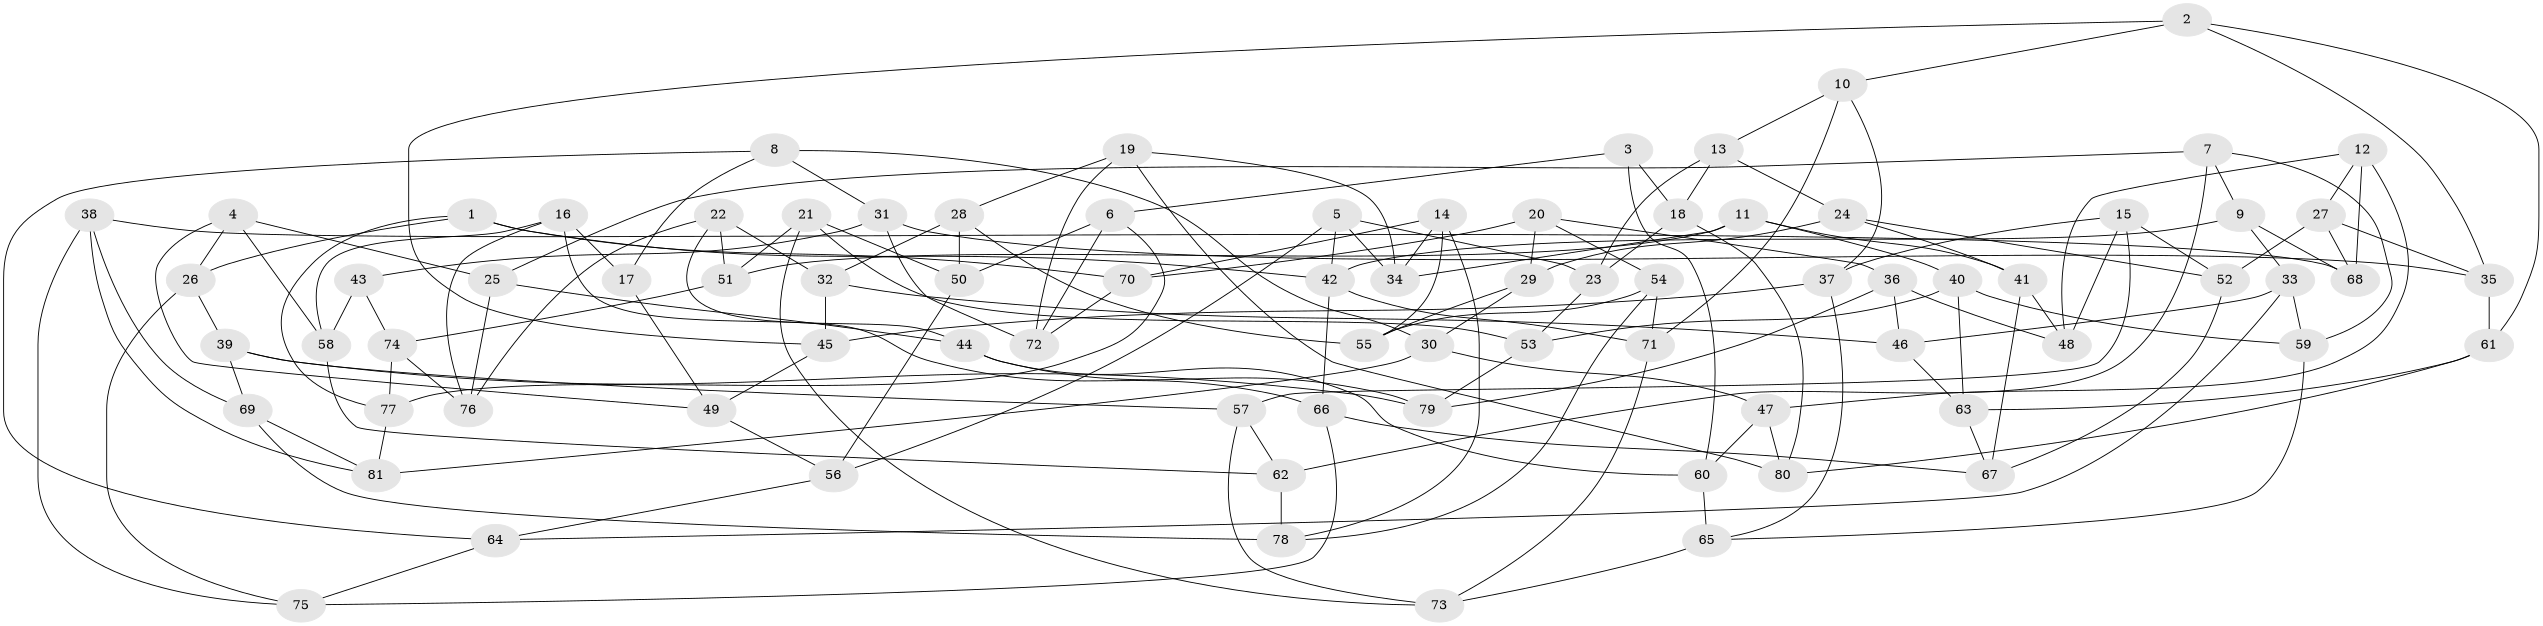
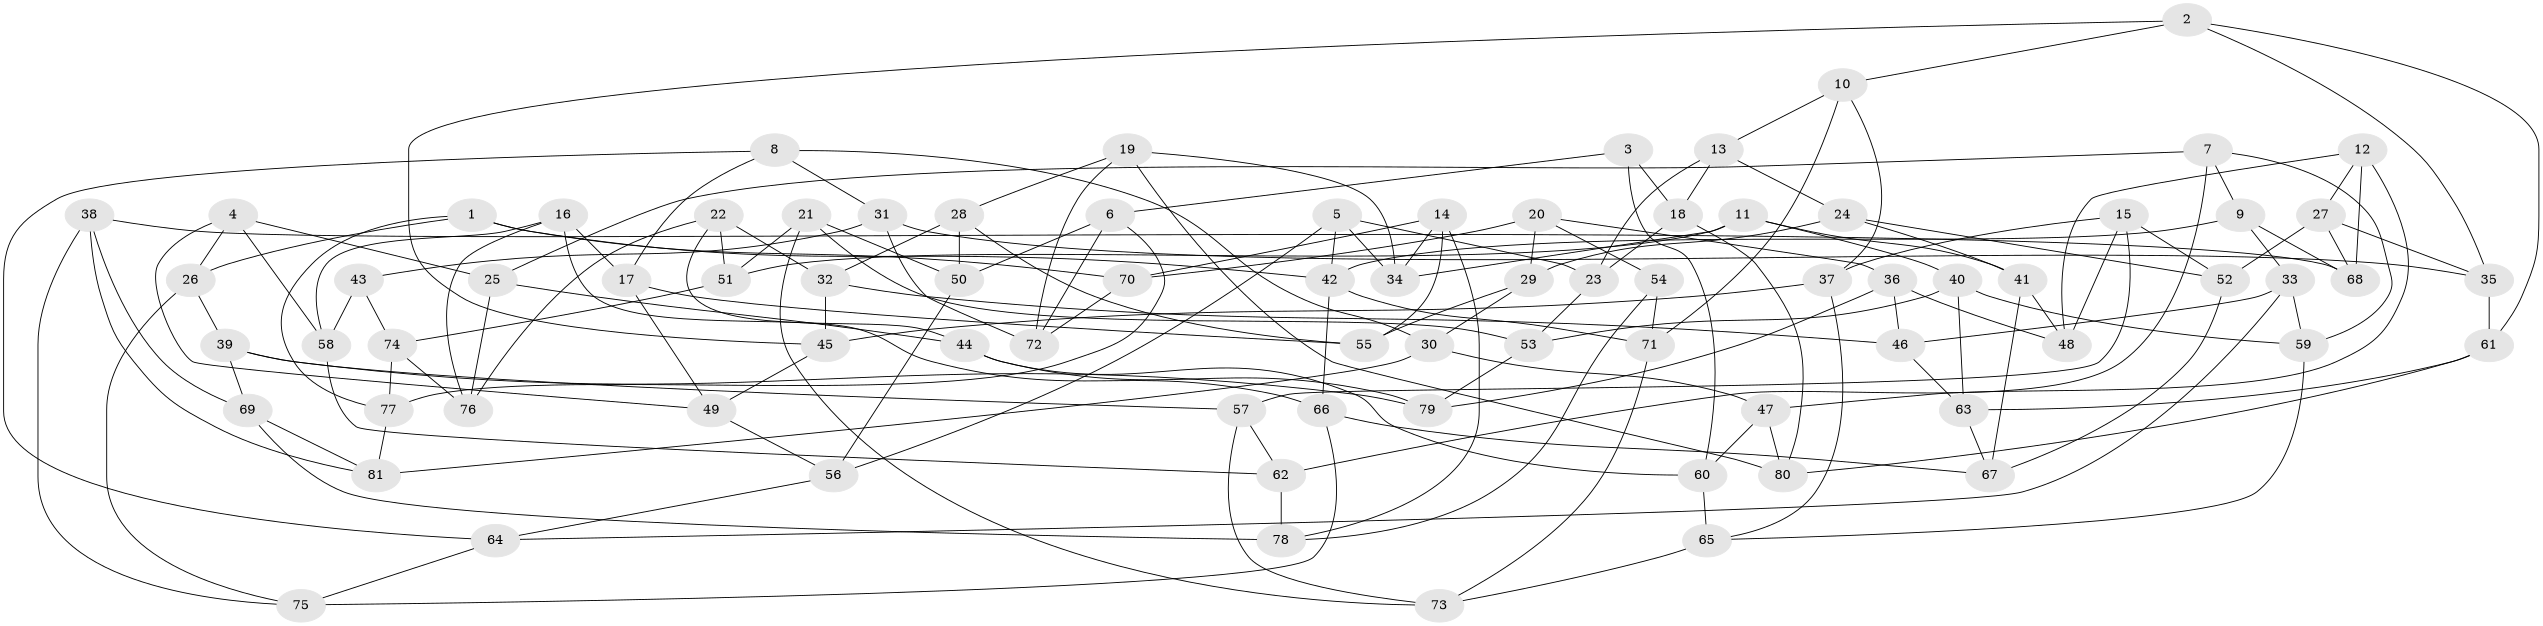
edge "54" -- "55": now "17" -- "55"
